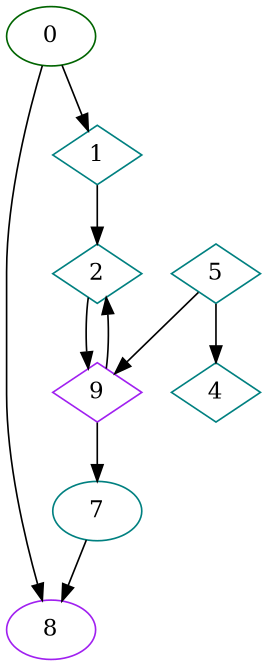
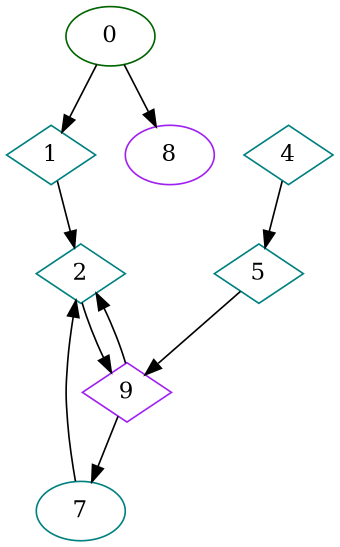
edge "5" -> "4": reversed
edge "7" -> "8": now "7" -> "2"
